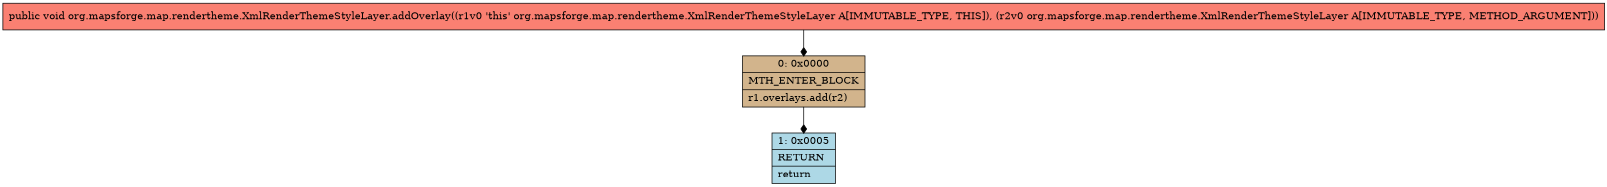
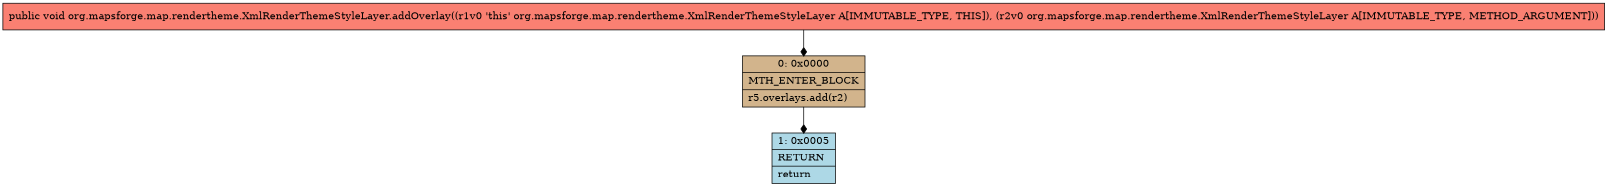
node "0: 0x0000": text "r1.overlays.add(r2)" -> "r5.overlays.add(r2)"
